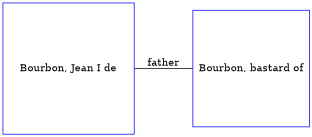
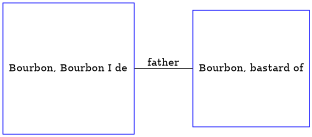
node "Bourbon, Jean I de": label "Bourbon, Jean I de" -> "Bourbon, Bourbon I de"
